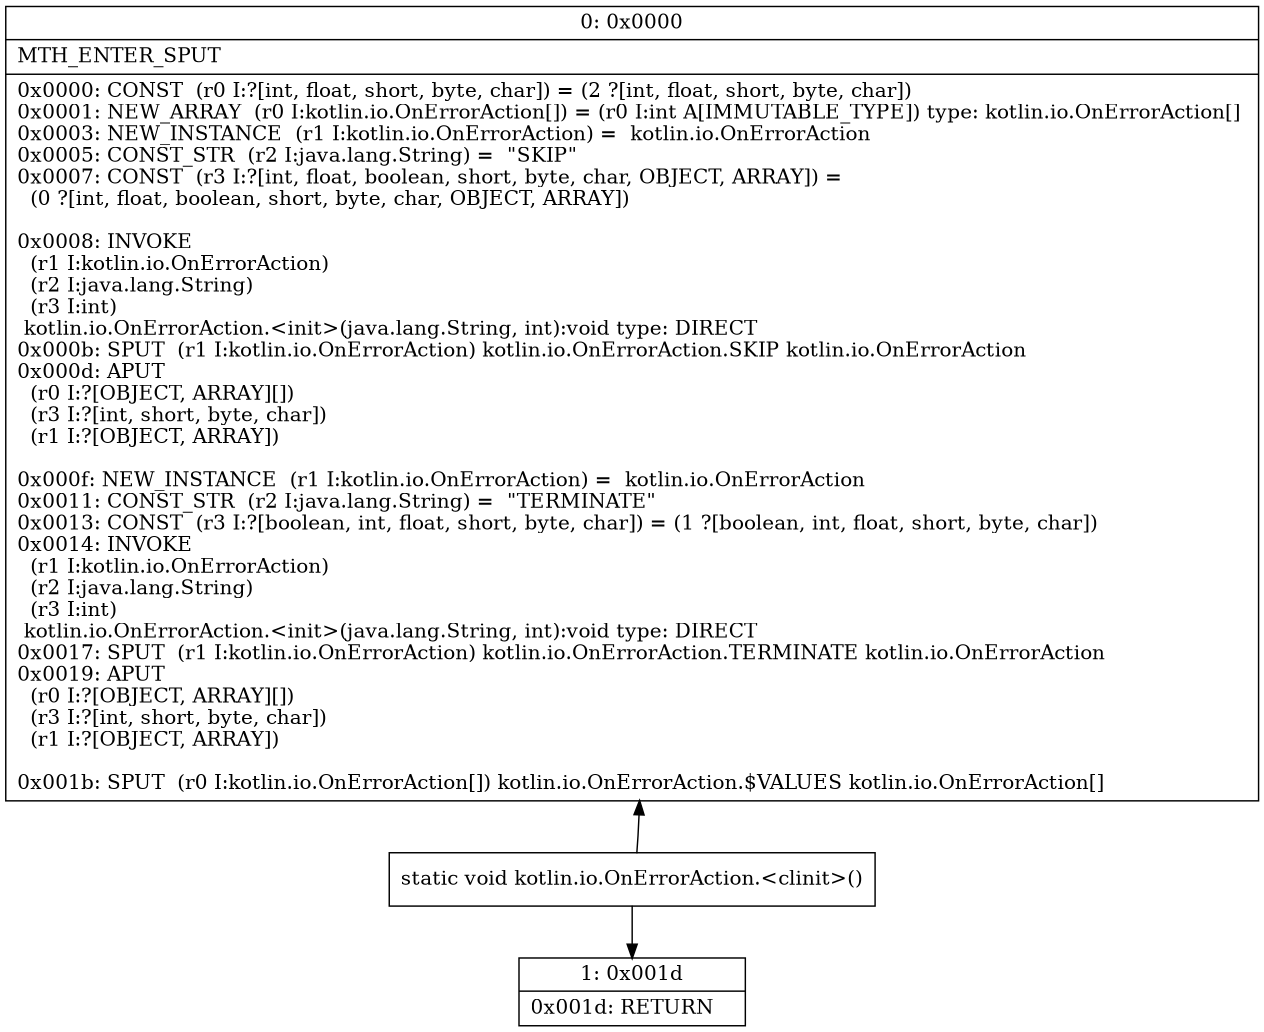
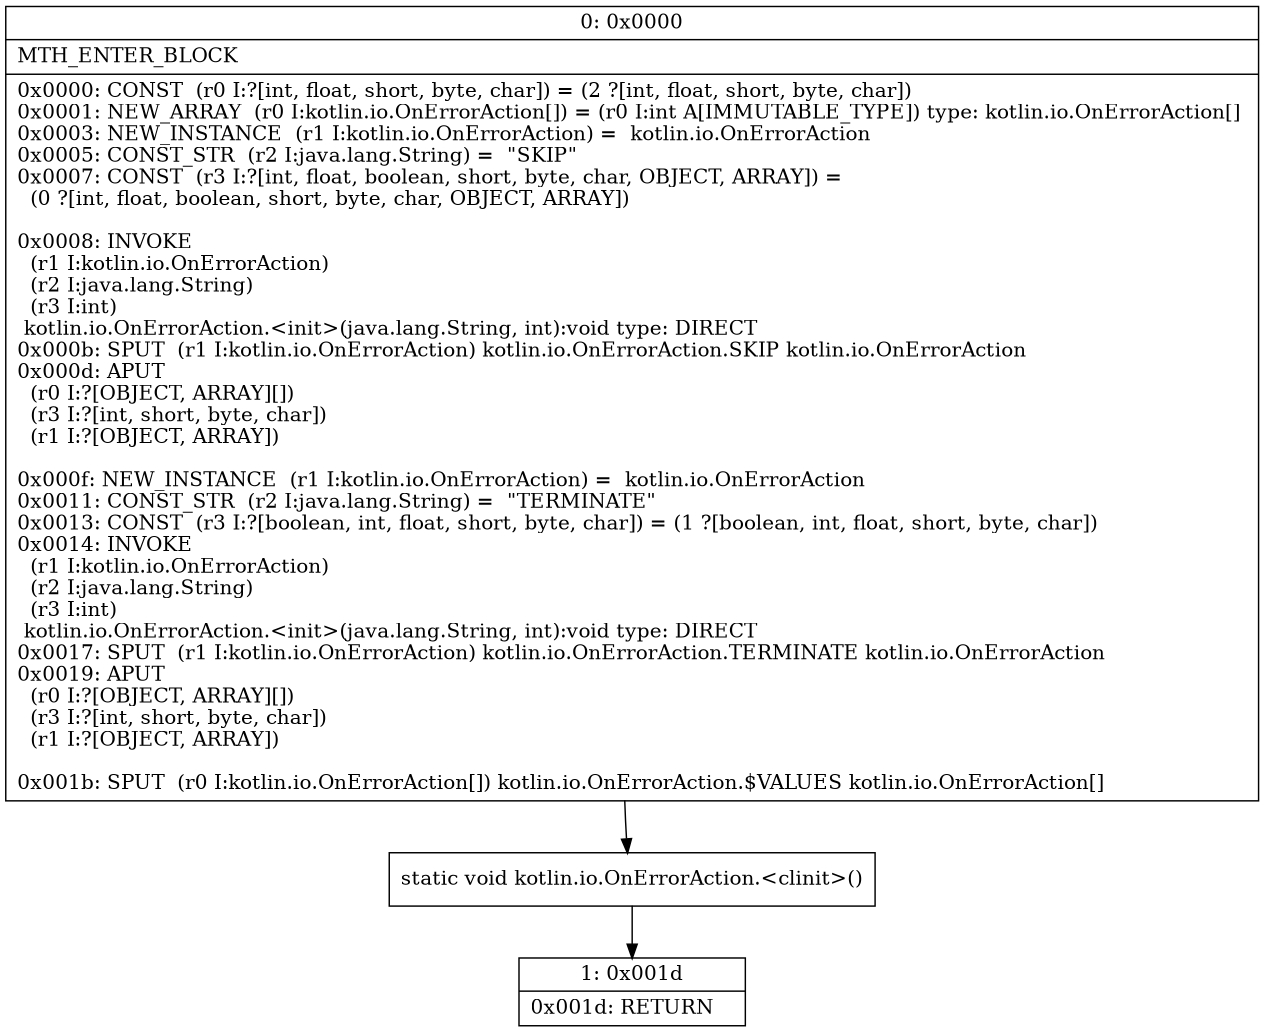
node "0: 0x0000": text "MTH_ENTER_SPUT" -> "MTH_ENTER_BLOCK"
edge "static void kotlin.io.OnErrorAction.<clinit>()" -> "0: 0x0000": reversed
